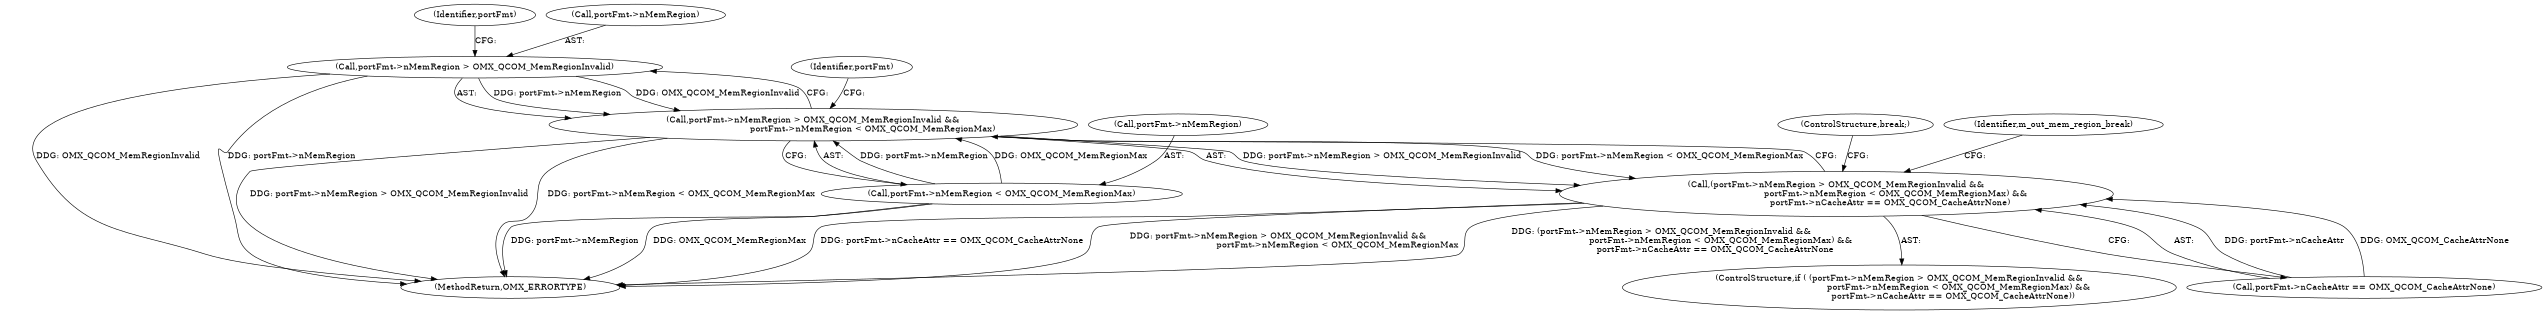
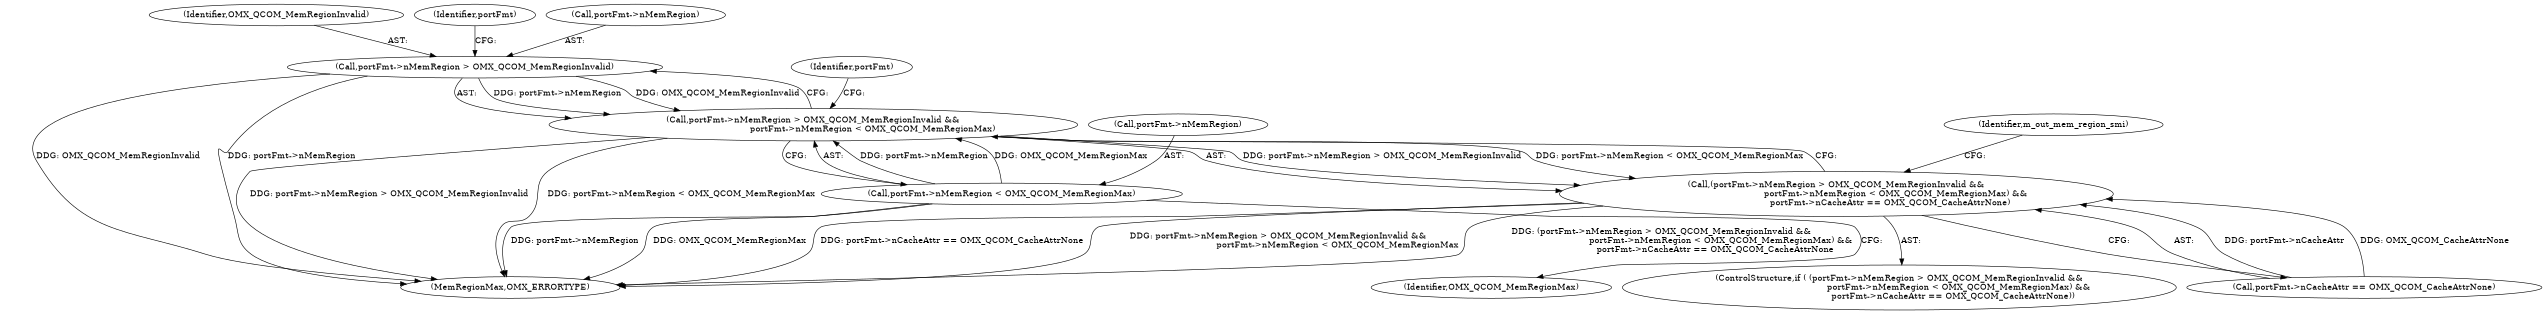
node "(Identifier,OMX_QCOM_MemRegionInvalid)": added
node "(ControlStructure,break;)": removed
node "(Identifier,m_out_mem_region_break)": label "(Identifier,m_out_mem_region_break)" -> "(Identifier,m_out_mem_region_smi)"
node "(MethodReturn,OMX_ERRORTYPE)": label "(MethodReturn,OMX_ERRORTYPE)" -> "(MemRegionMax,OMX_ERRORTYPE)"
node "(Identifier,OMX_QCOM_MemRegionMax)": added
